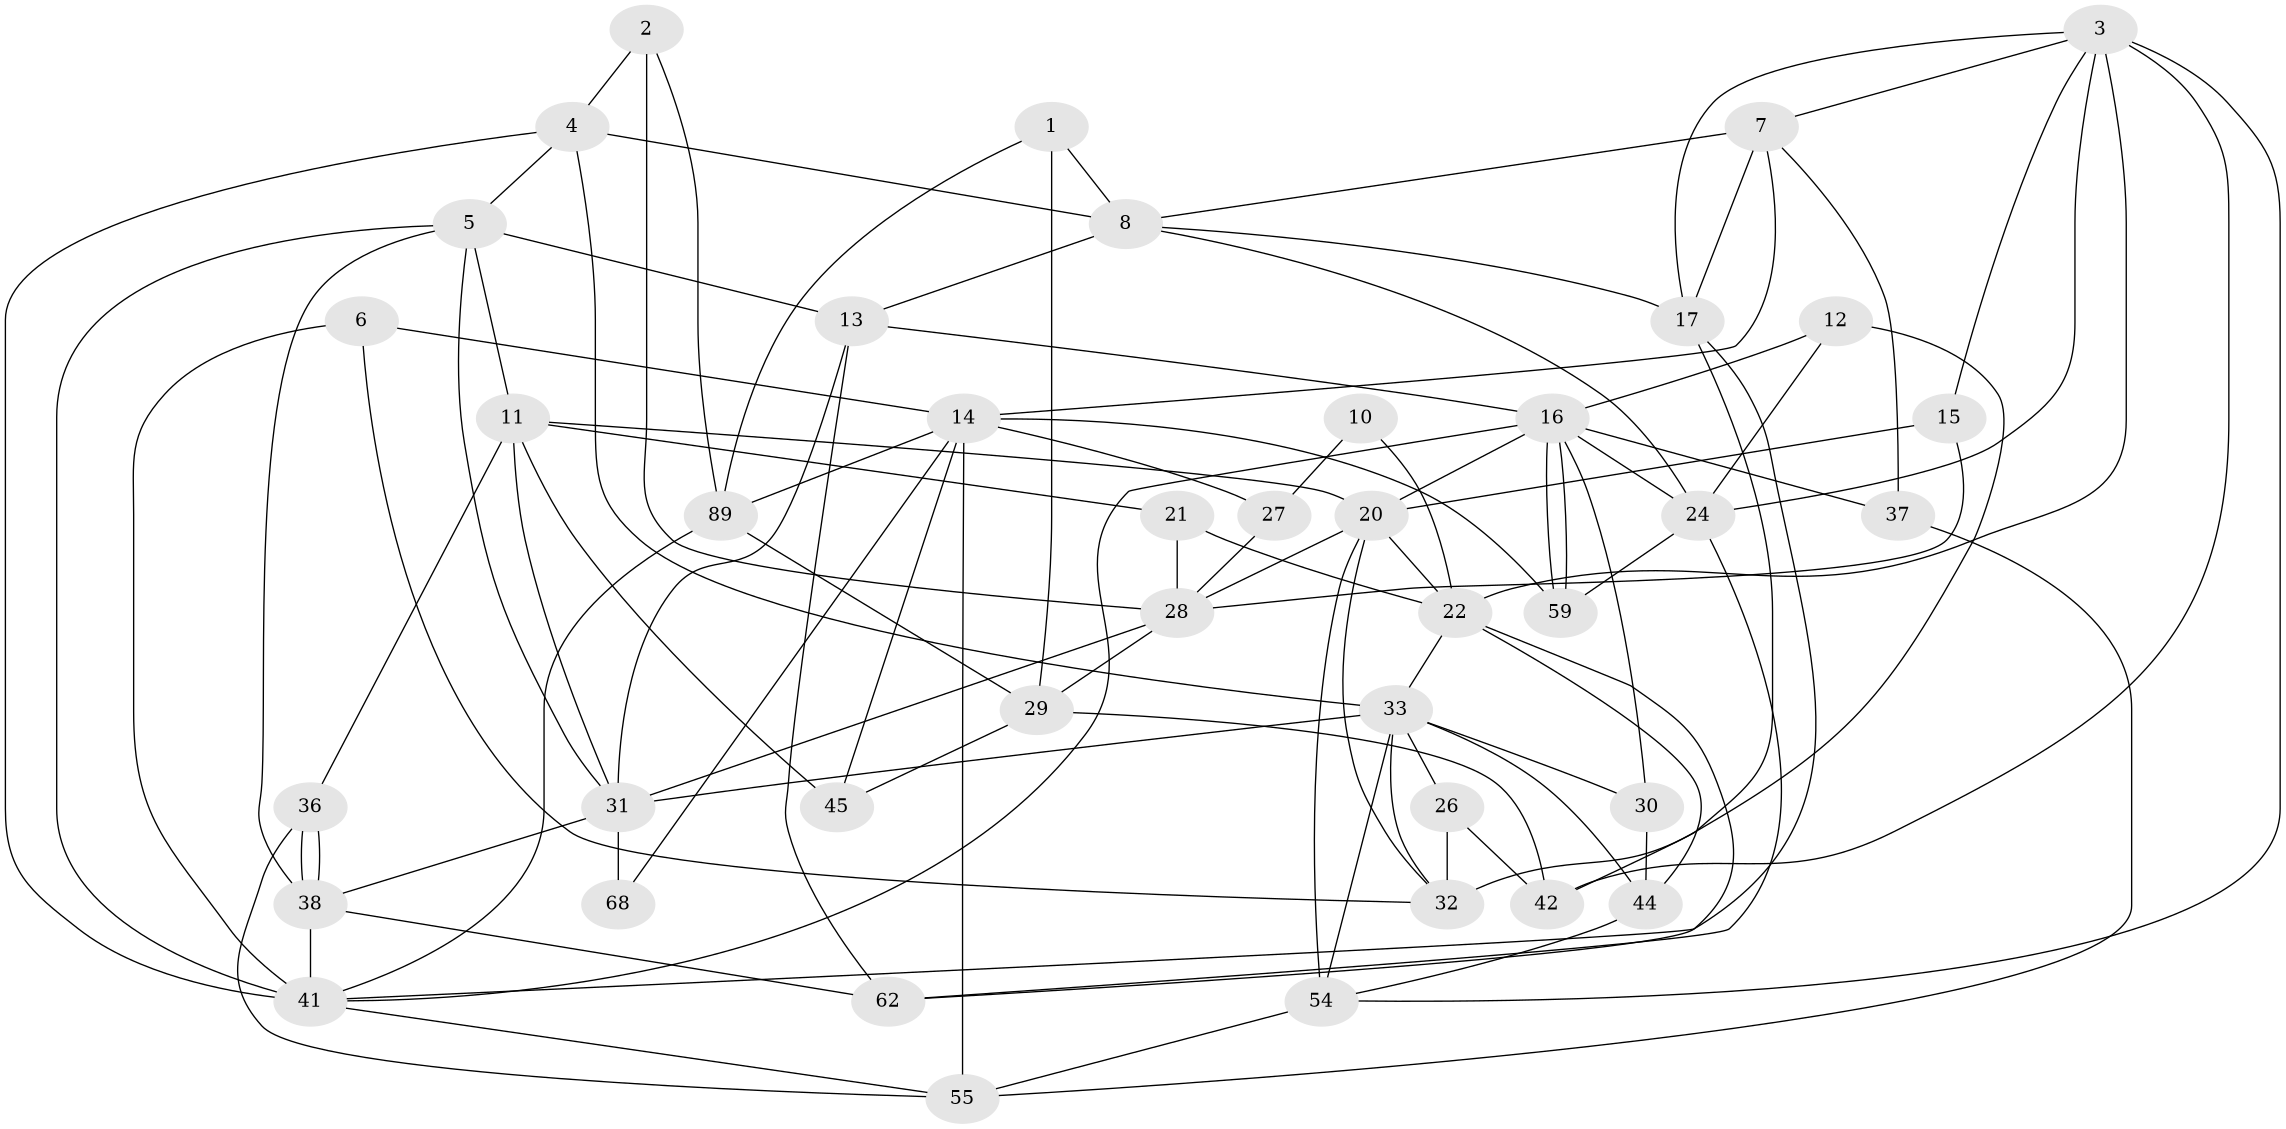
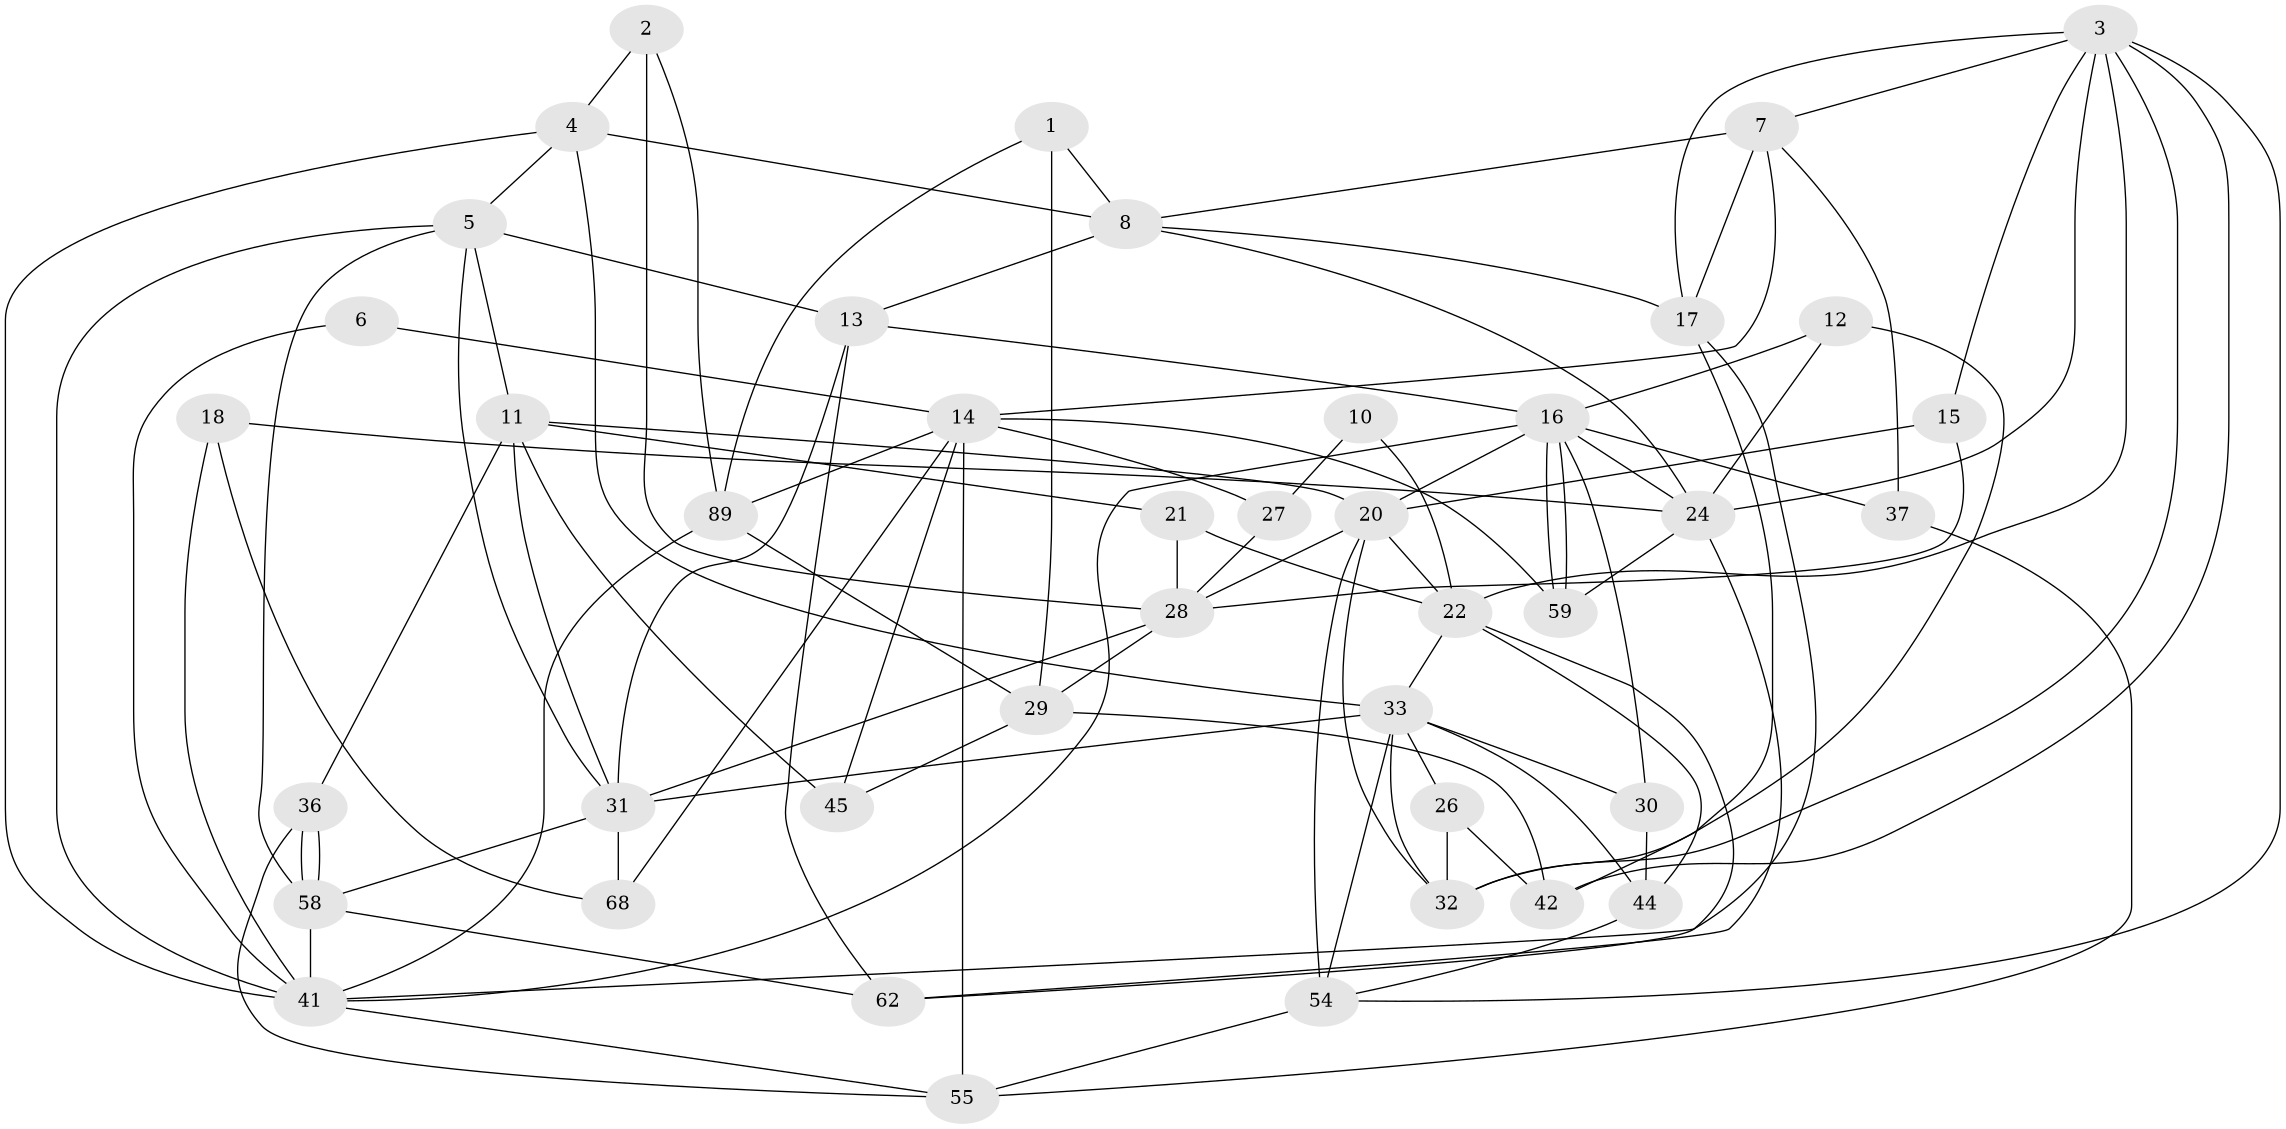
node "18": added
edge "6" -- "32": now "3" -- "32"
node "38": label "38" -> "58"
